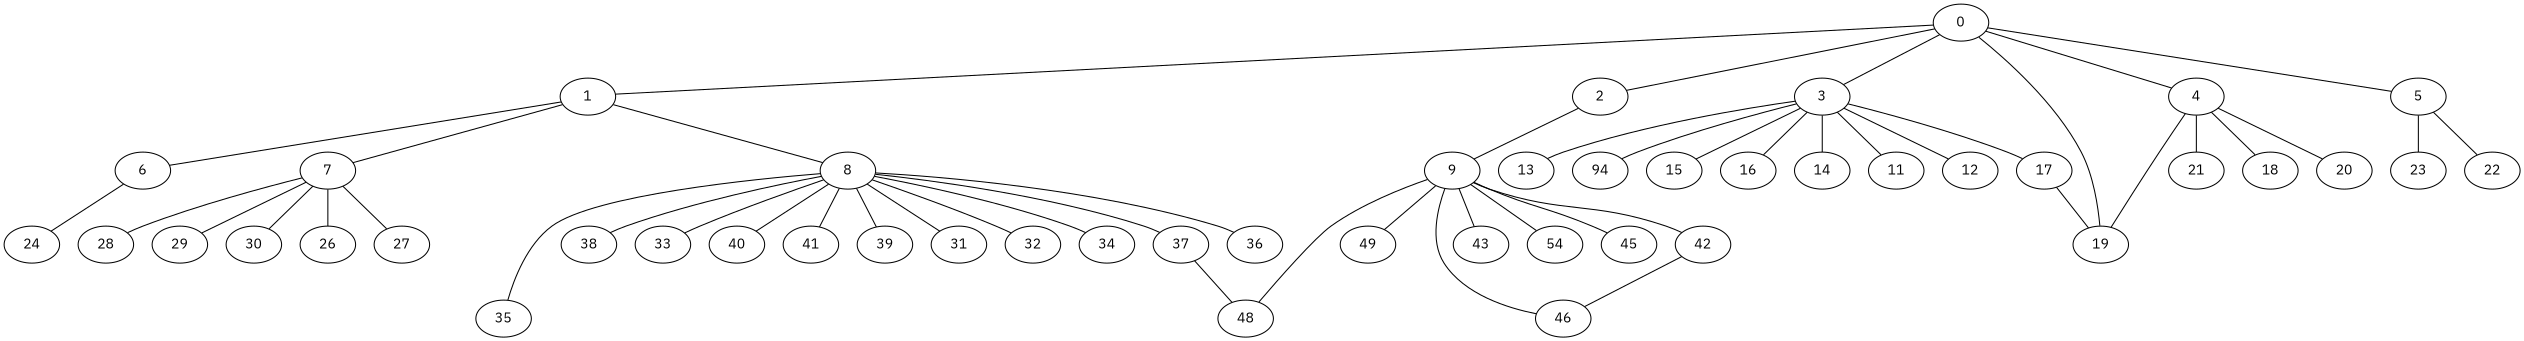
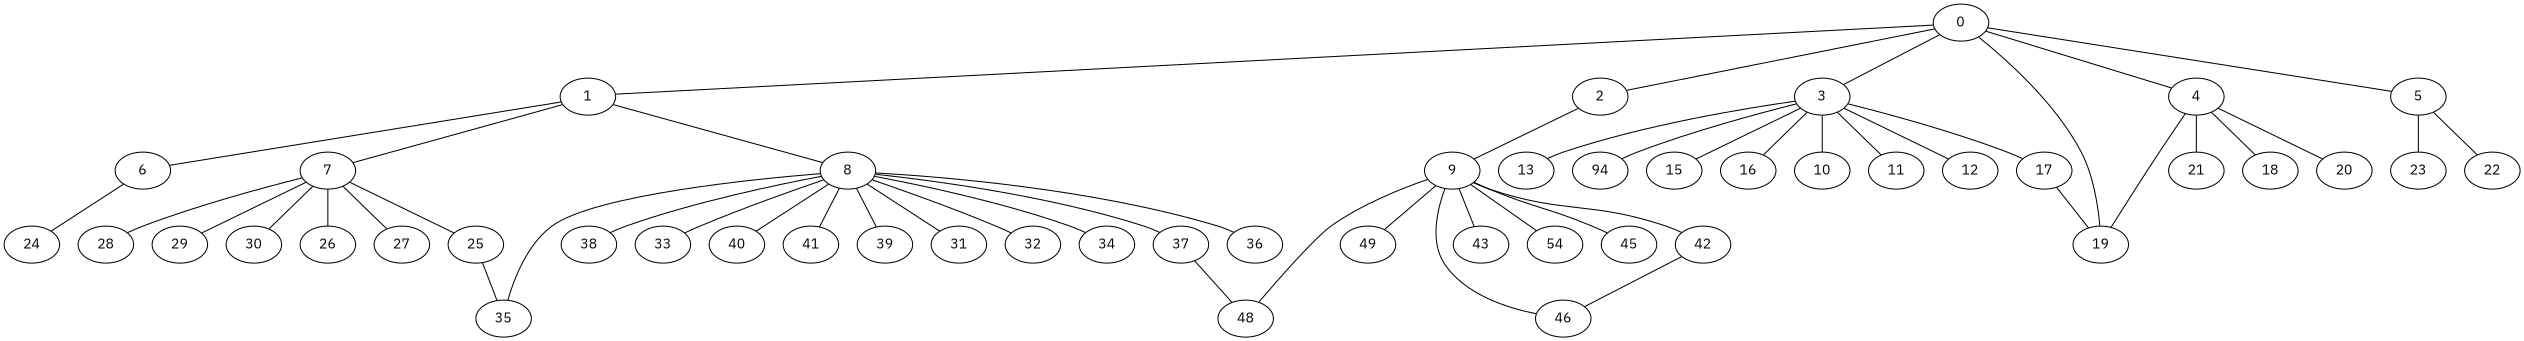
node "14": label "14" -> "10"
node "25": added
